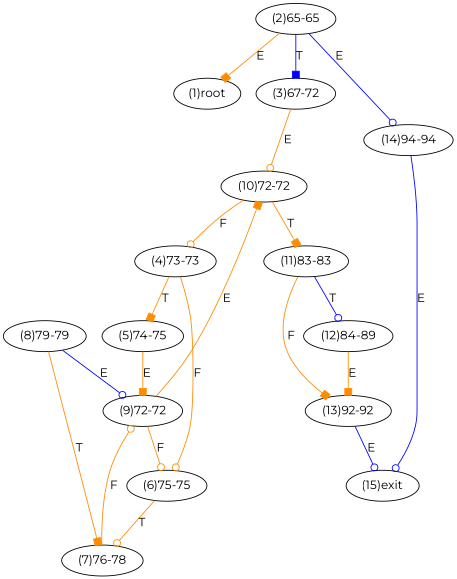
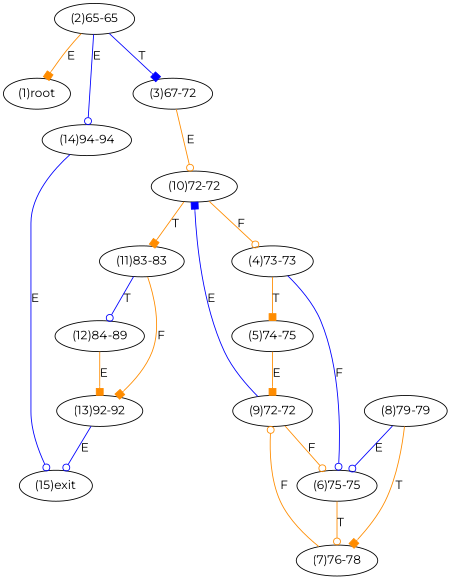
edge "(9)72-72" -> "(10)72-72": color darkorange -> blue
edge "(8)79-79" -> "(9)72-72": now "(8)79-79" -> "(6)75-75"
edge "(4)73-73" -> "(6)75-75": color darkorange -> blue
